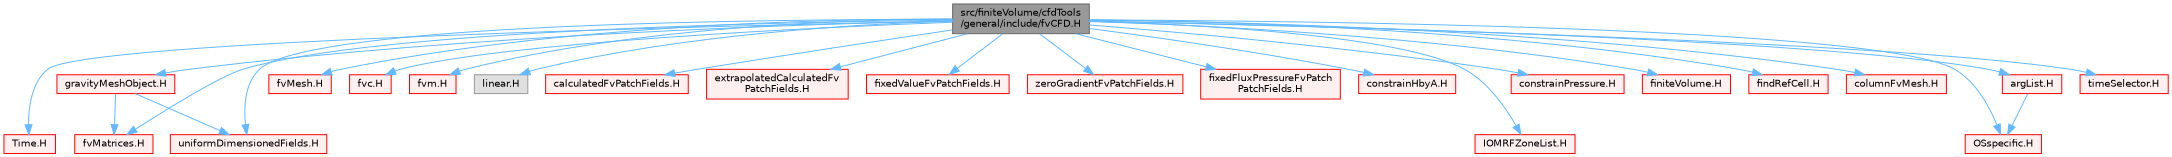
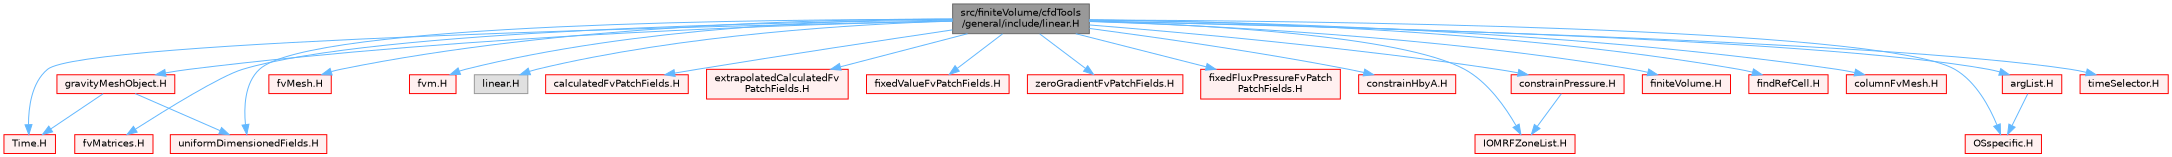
node "src/finiteVolume/cfdTools /general/include/fvCFD.H": label "src/finiteVolume/cfdTools /general/include/fvCFD.H" -> "src/finiteVolume/cfdTools /general/include/linear.H"
node "fvc.H": removed
edge "gravityMeshObject.H" -> "fvMatrices.H": now "gravityMeshObject.H" -> "Time.H"
edge "constrainPressure.H" -> "IOMRFZoneList.H": added
